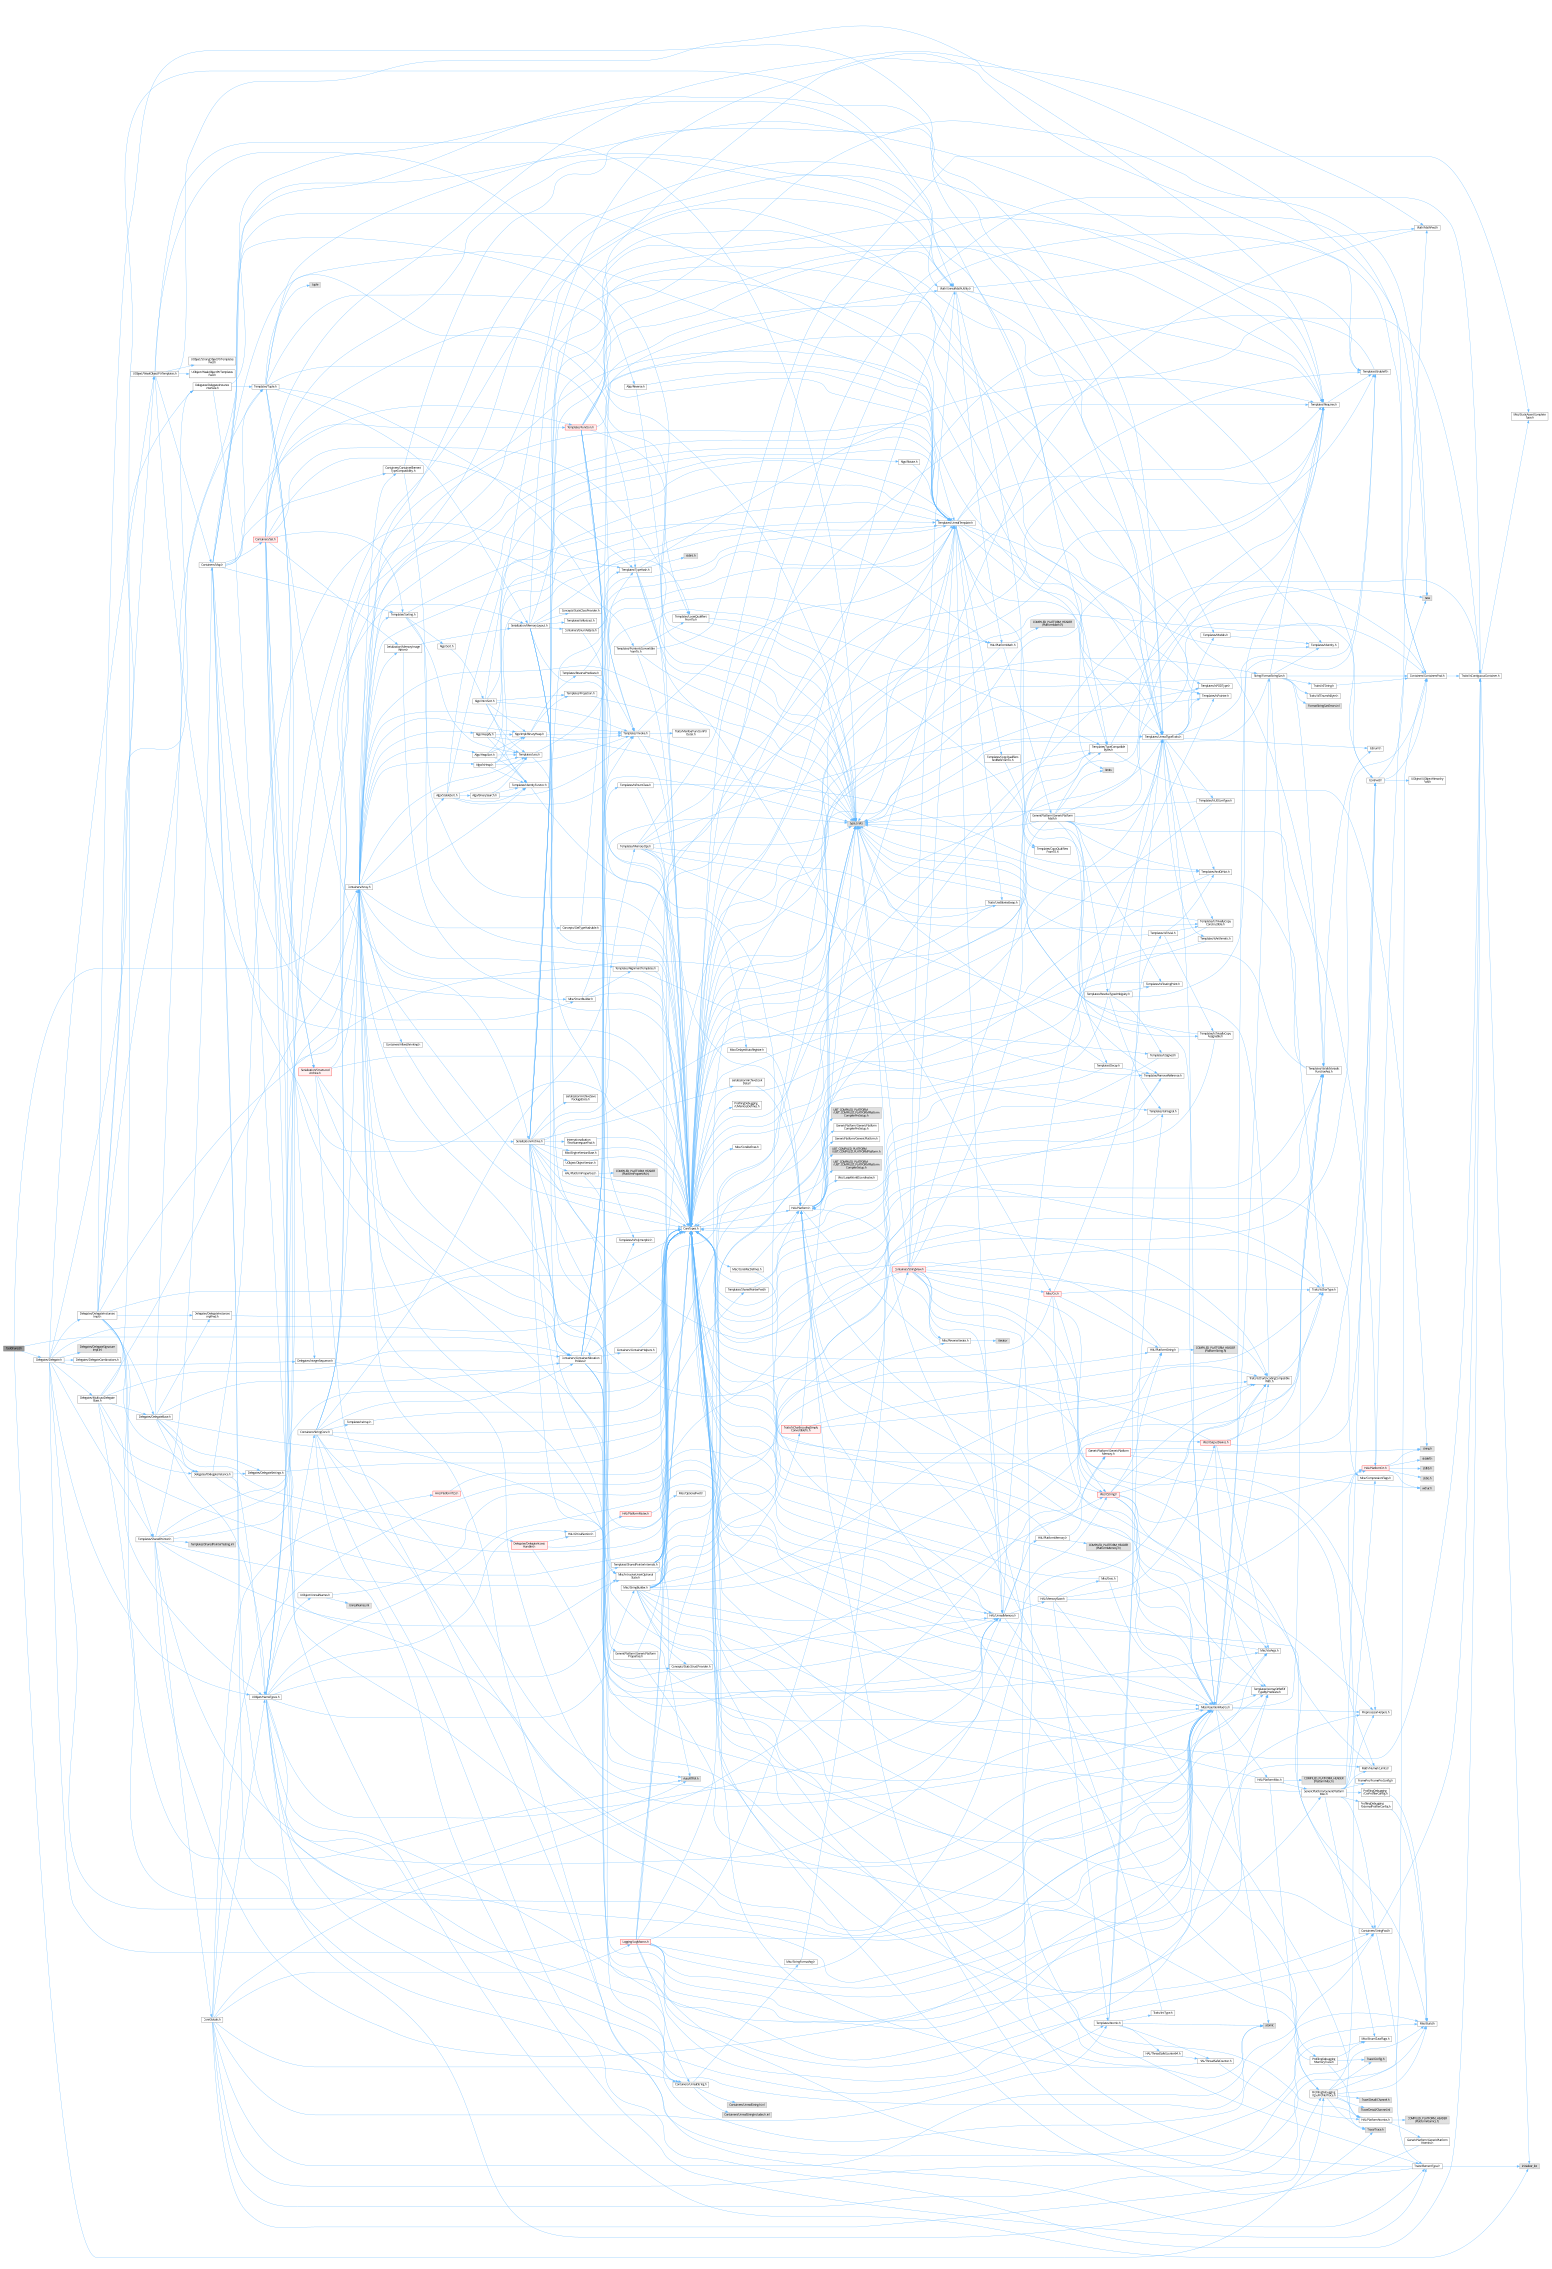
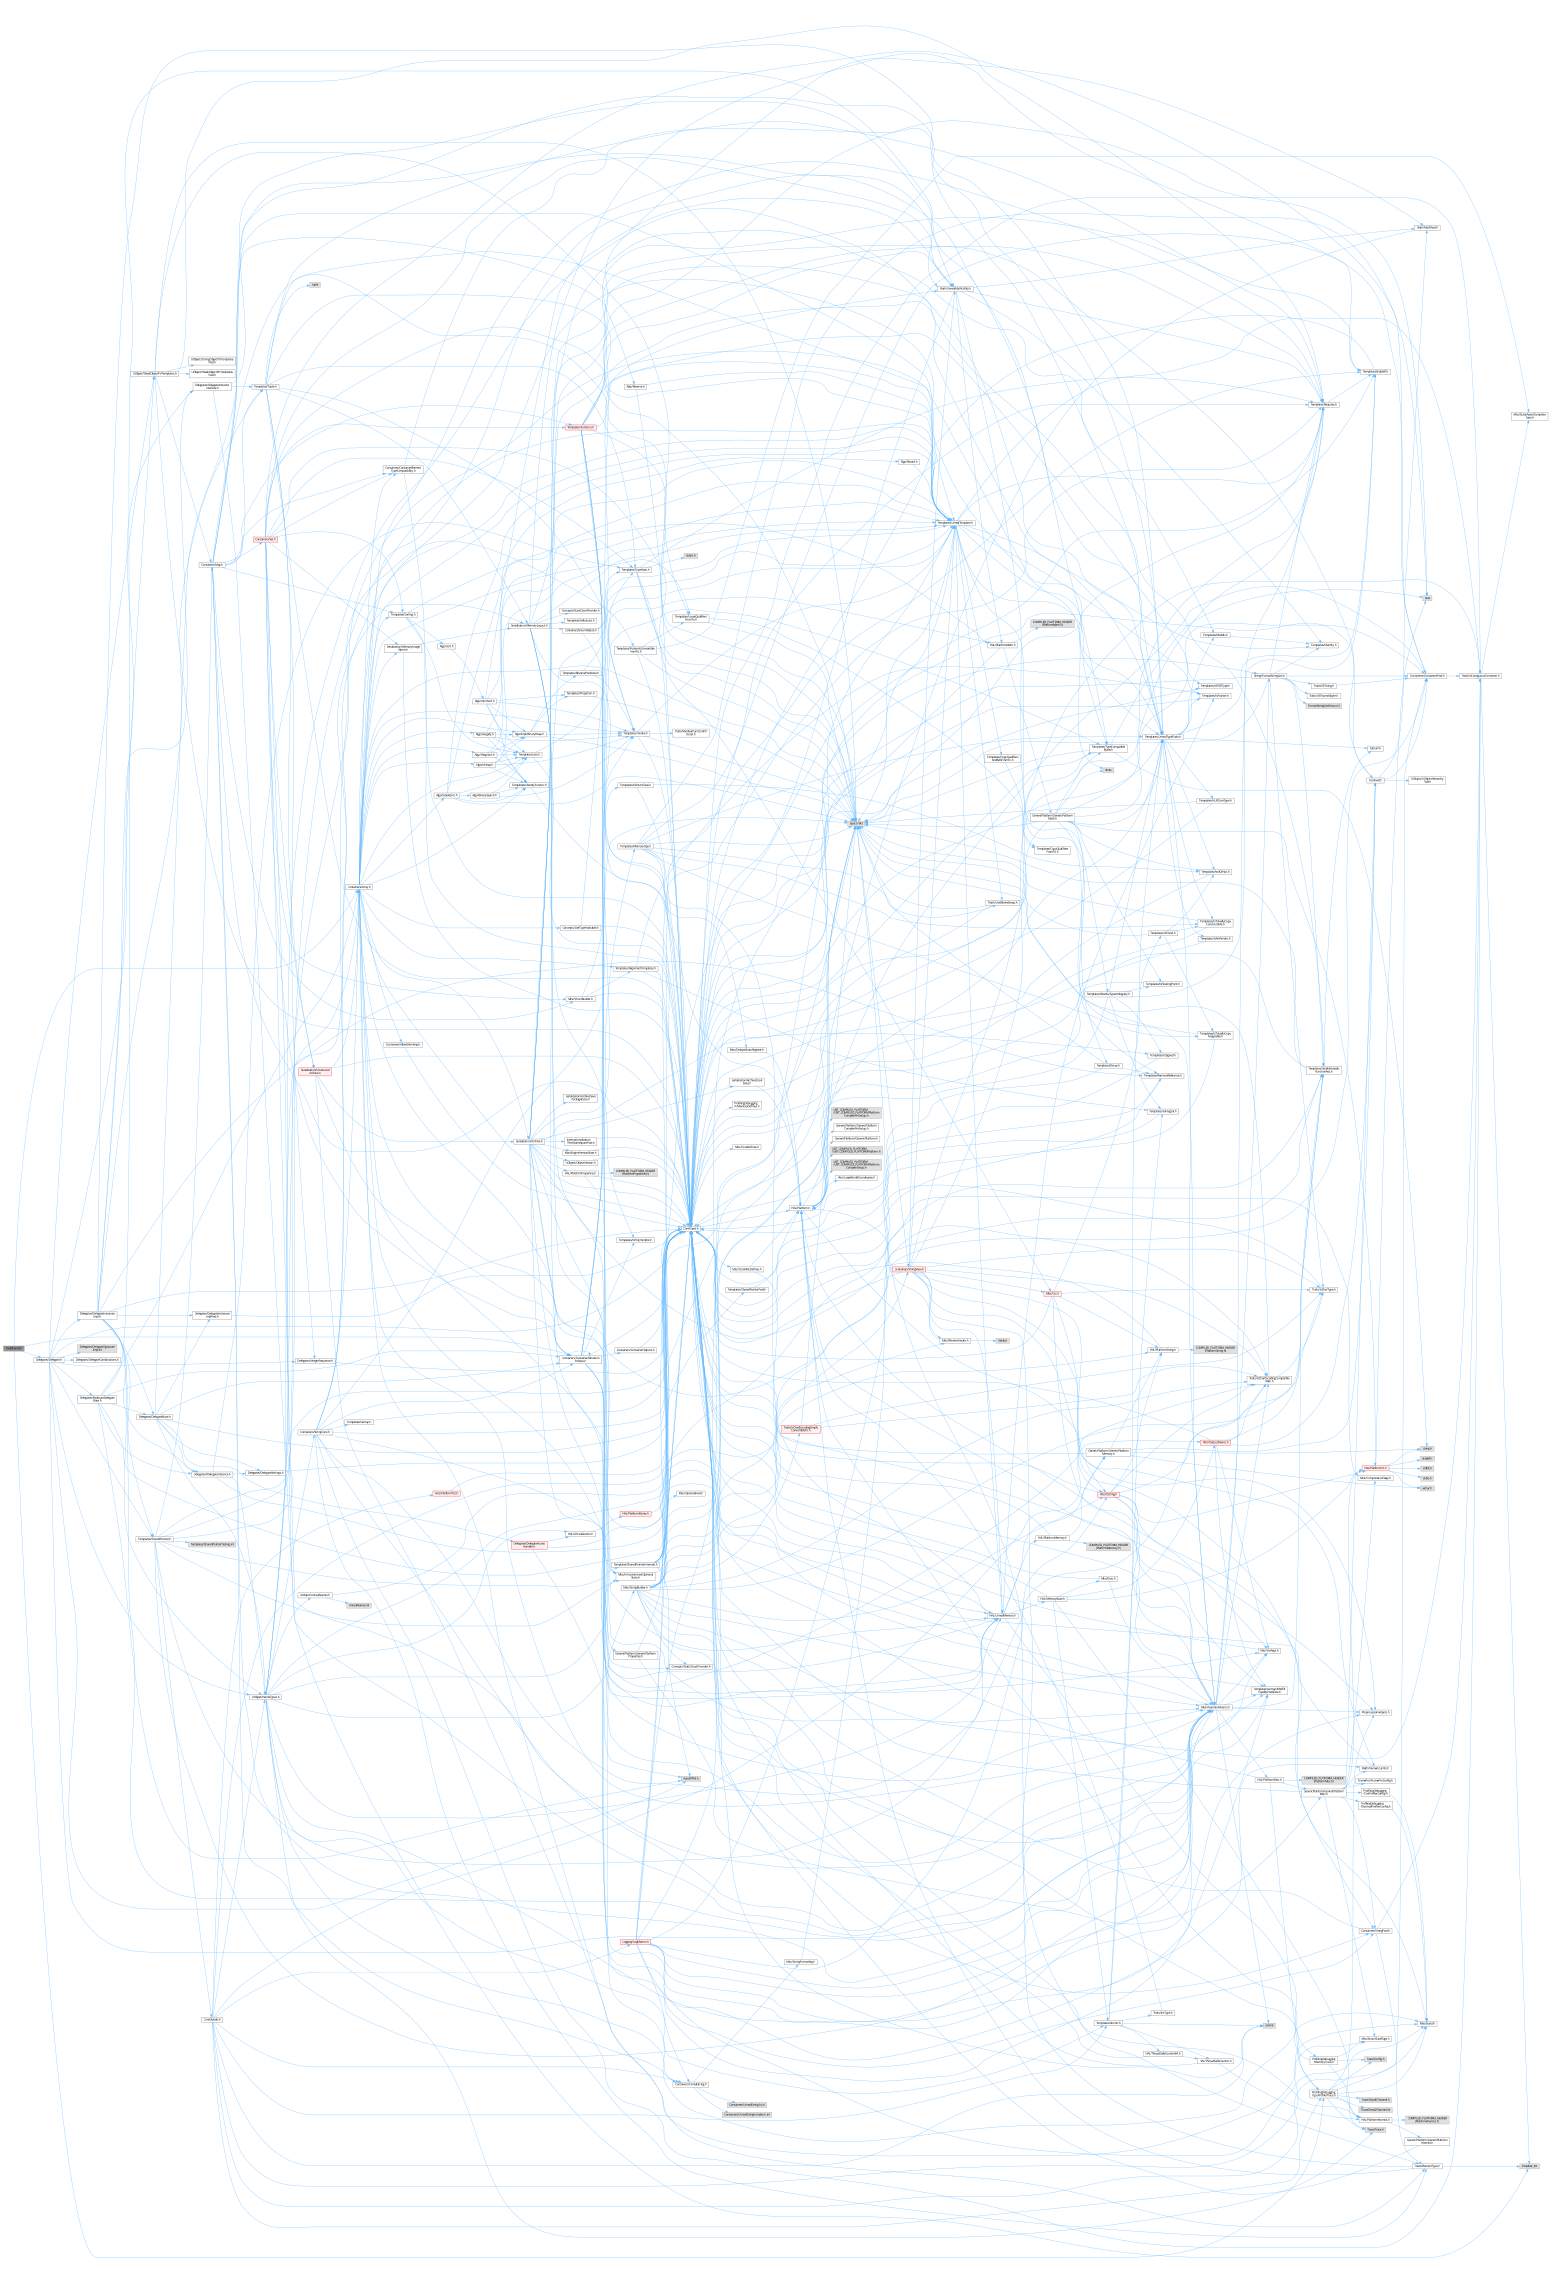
edge "Containers/Set.h" -> "Containers/ContainerElement TypeCompatibility.h": added
edge "Containers/StringView.h" -> "type_traits": reversed
node "GenericPlatform/GenericPlatform Memory.h": color red -> grey40
edge "UObject/NameTypes.h" -> "Containers/StringFwd.h": removed
